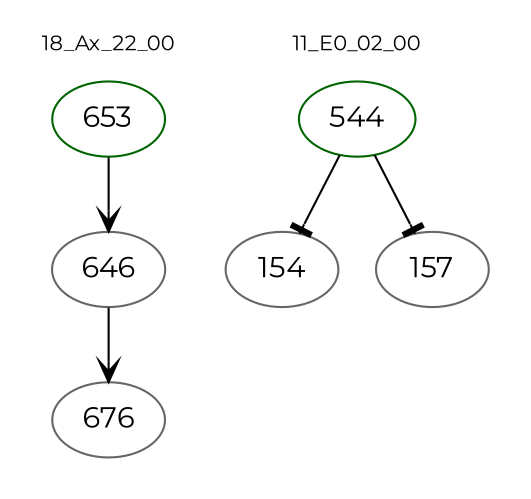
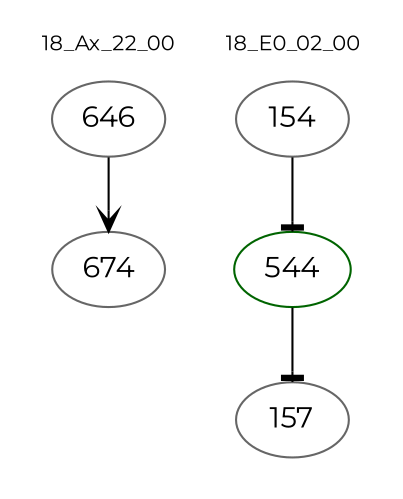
cluster "11_E0_02_00": label "11_E0_02_00" -> "18_E0_02_00"
node "653": removed
edge "544" -> "154": reversed
node "676": label "676" -> "674"
